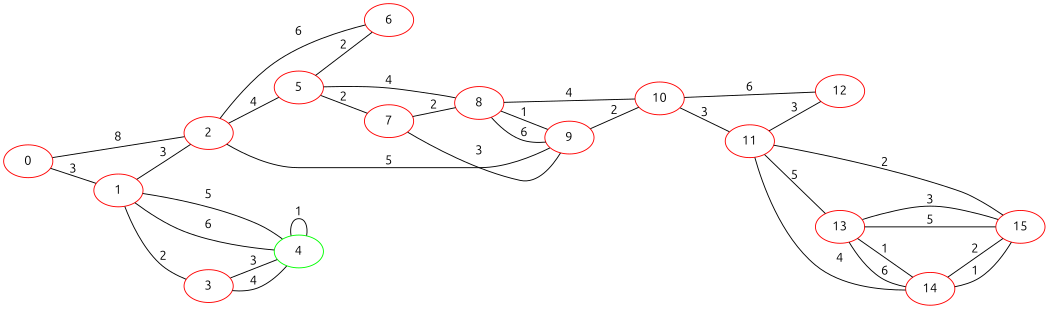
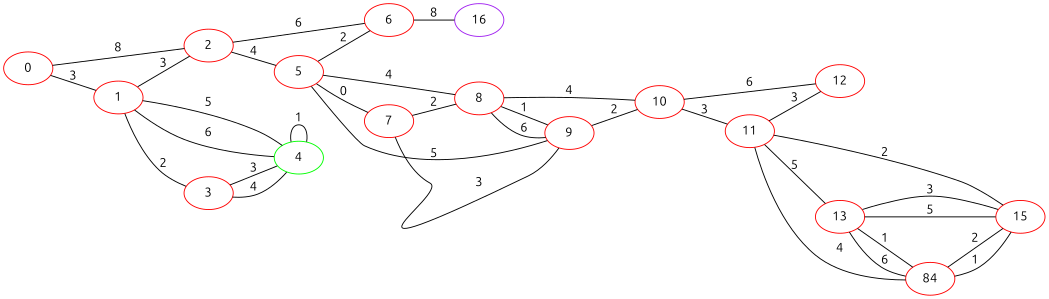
node "16": added
edge "5" -- "7": label "2" -> "0"
edge "2" -- "9": now "5" -- "9"
node "14": label "14" -> "84"
